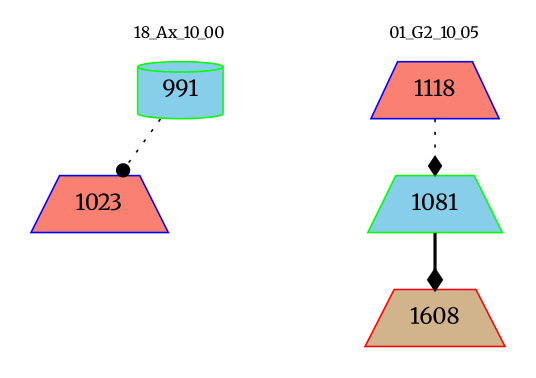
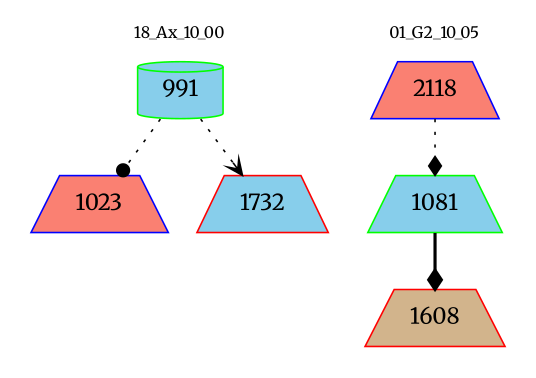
node "1118": label "1118" -> "2118"
node "1732": added
